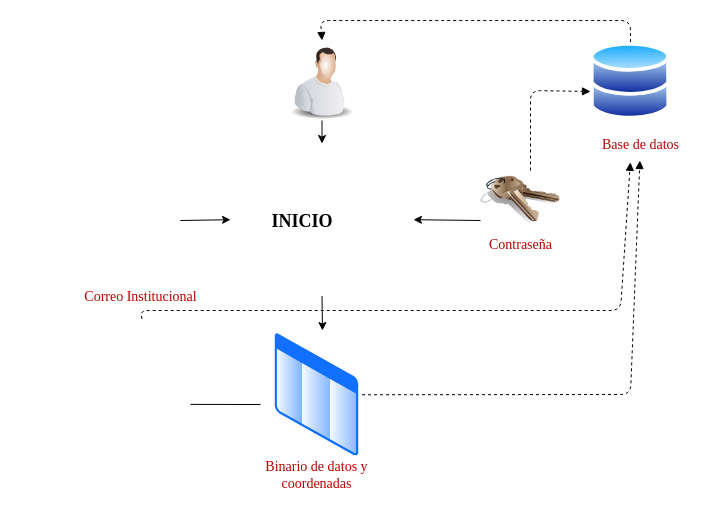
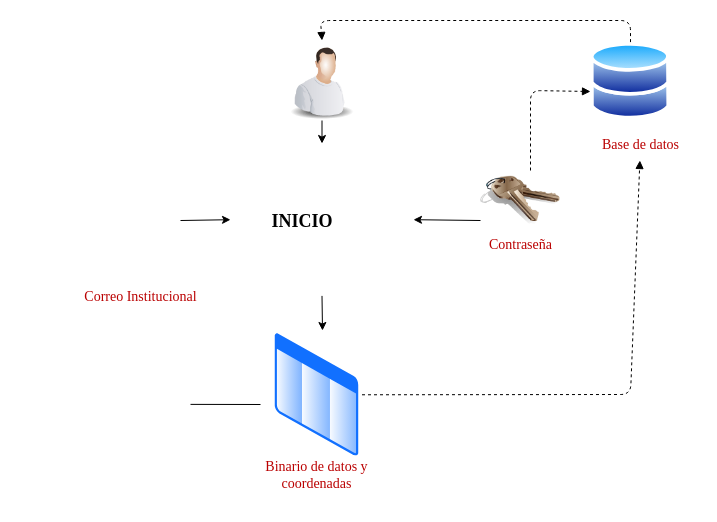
edge "Correo Institucional" -> "Base de datos": removed
